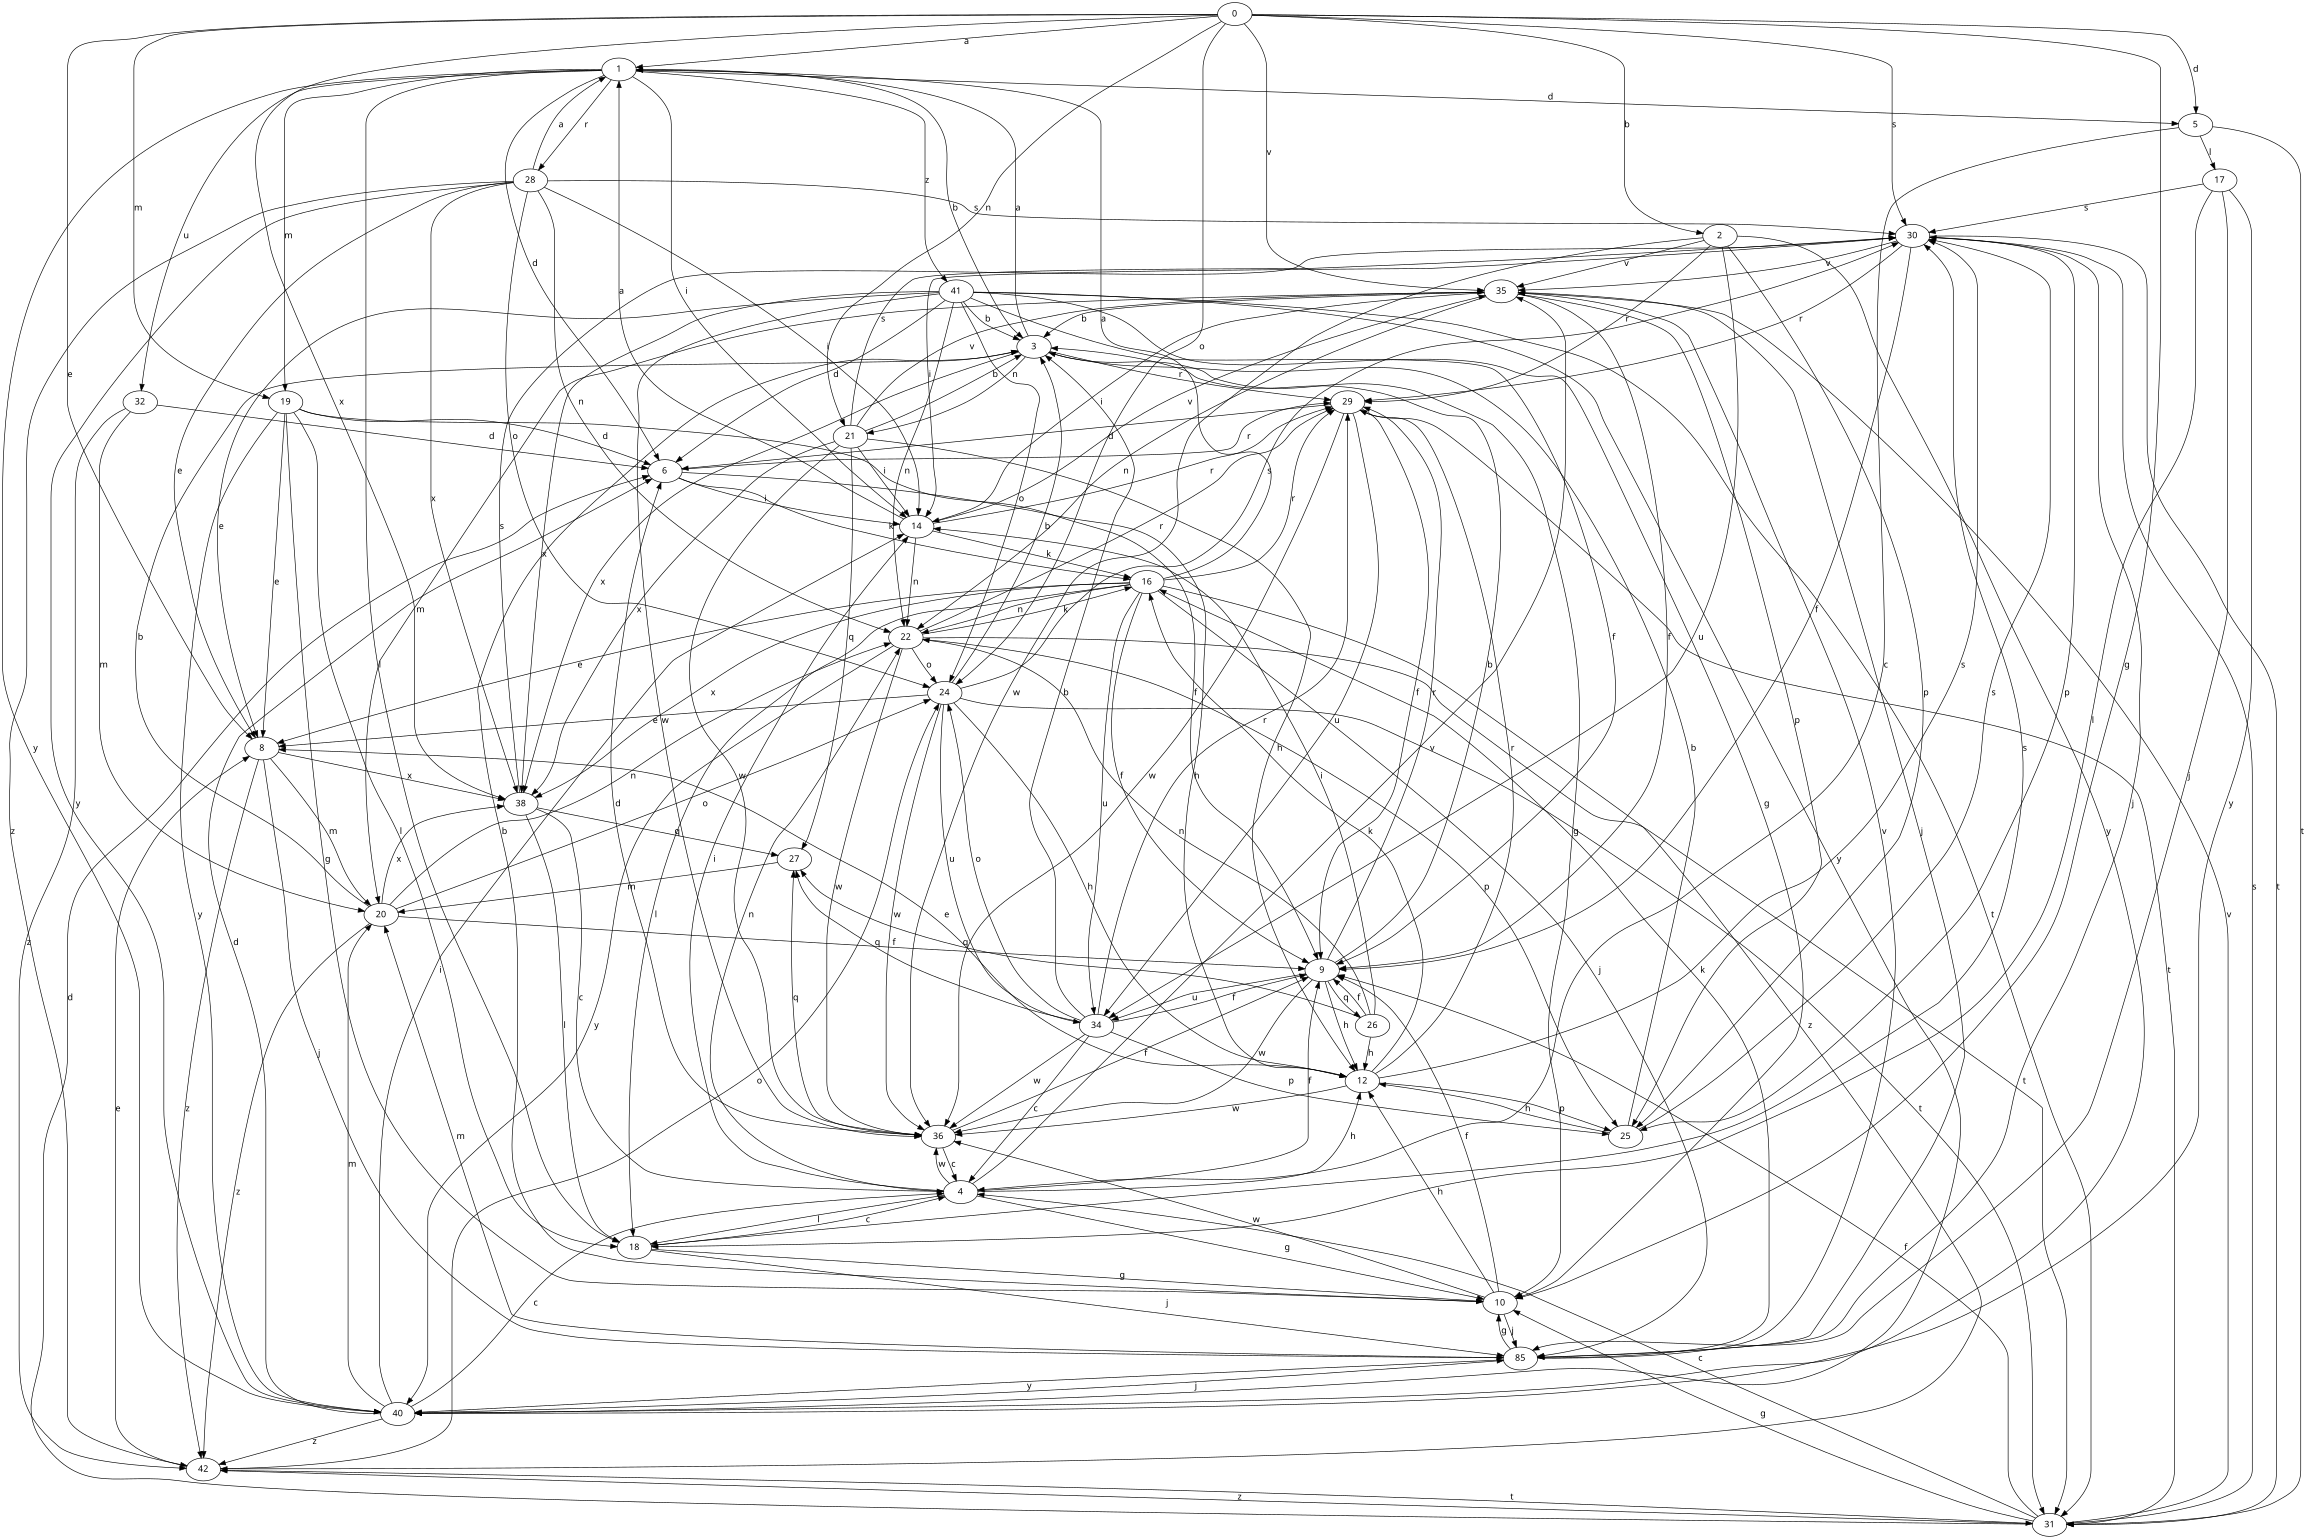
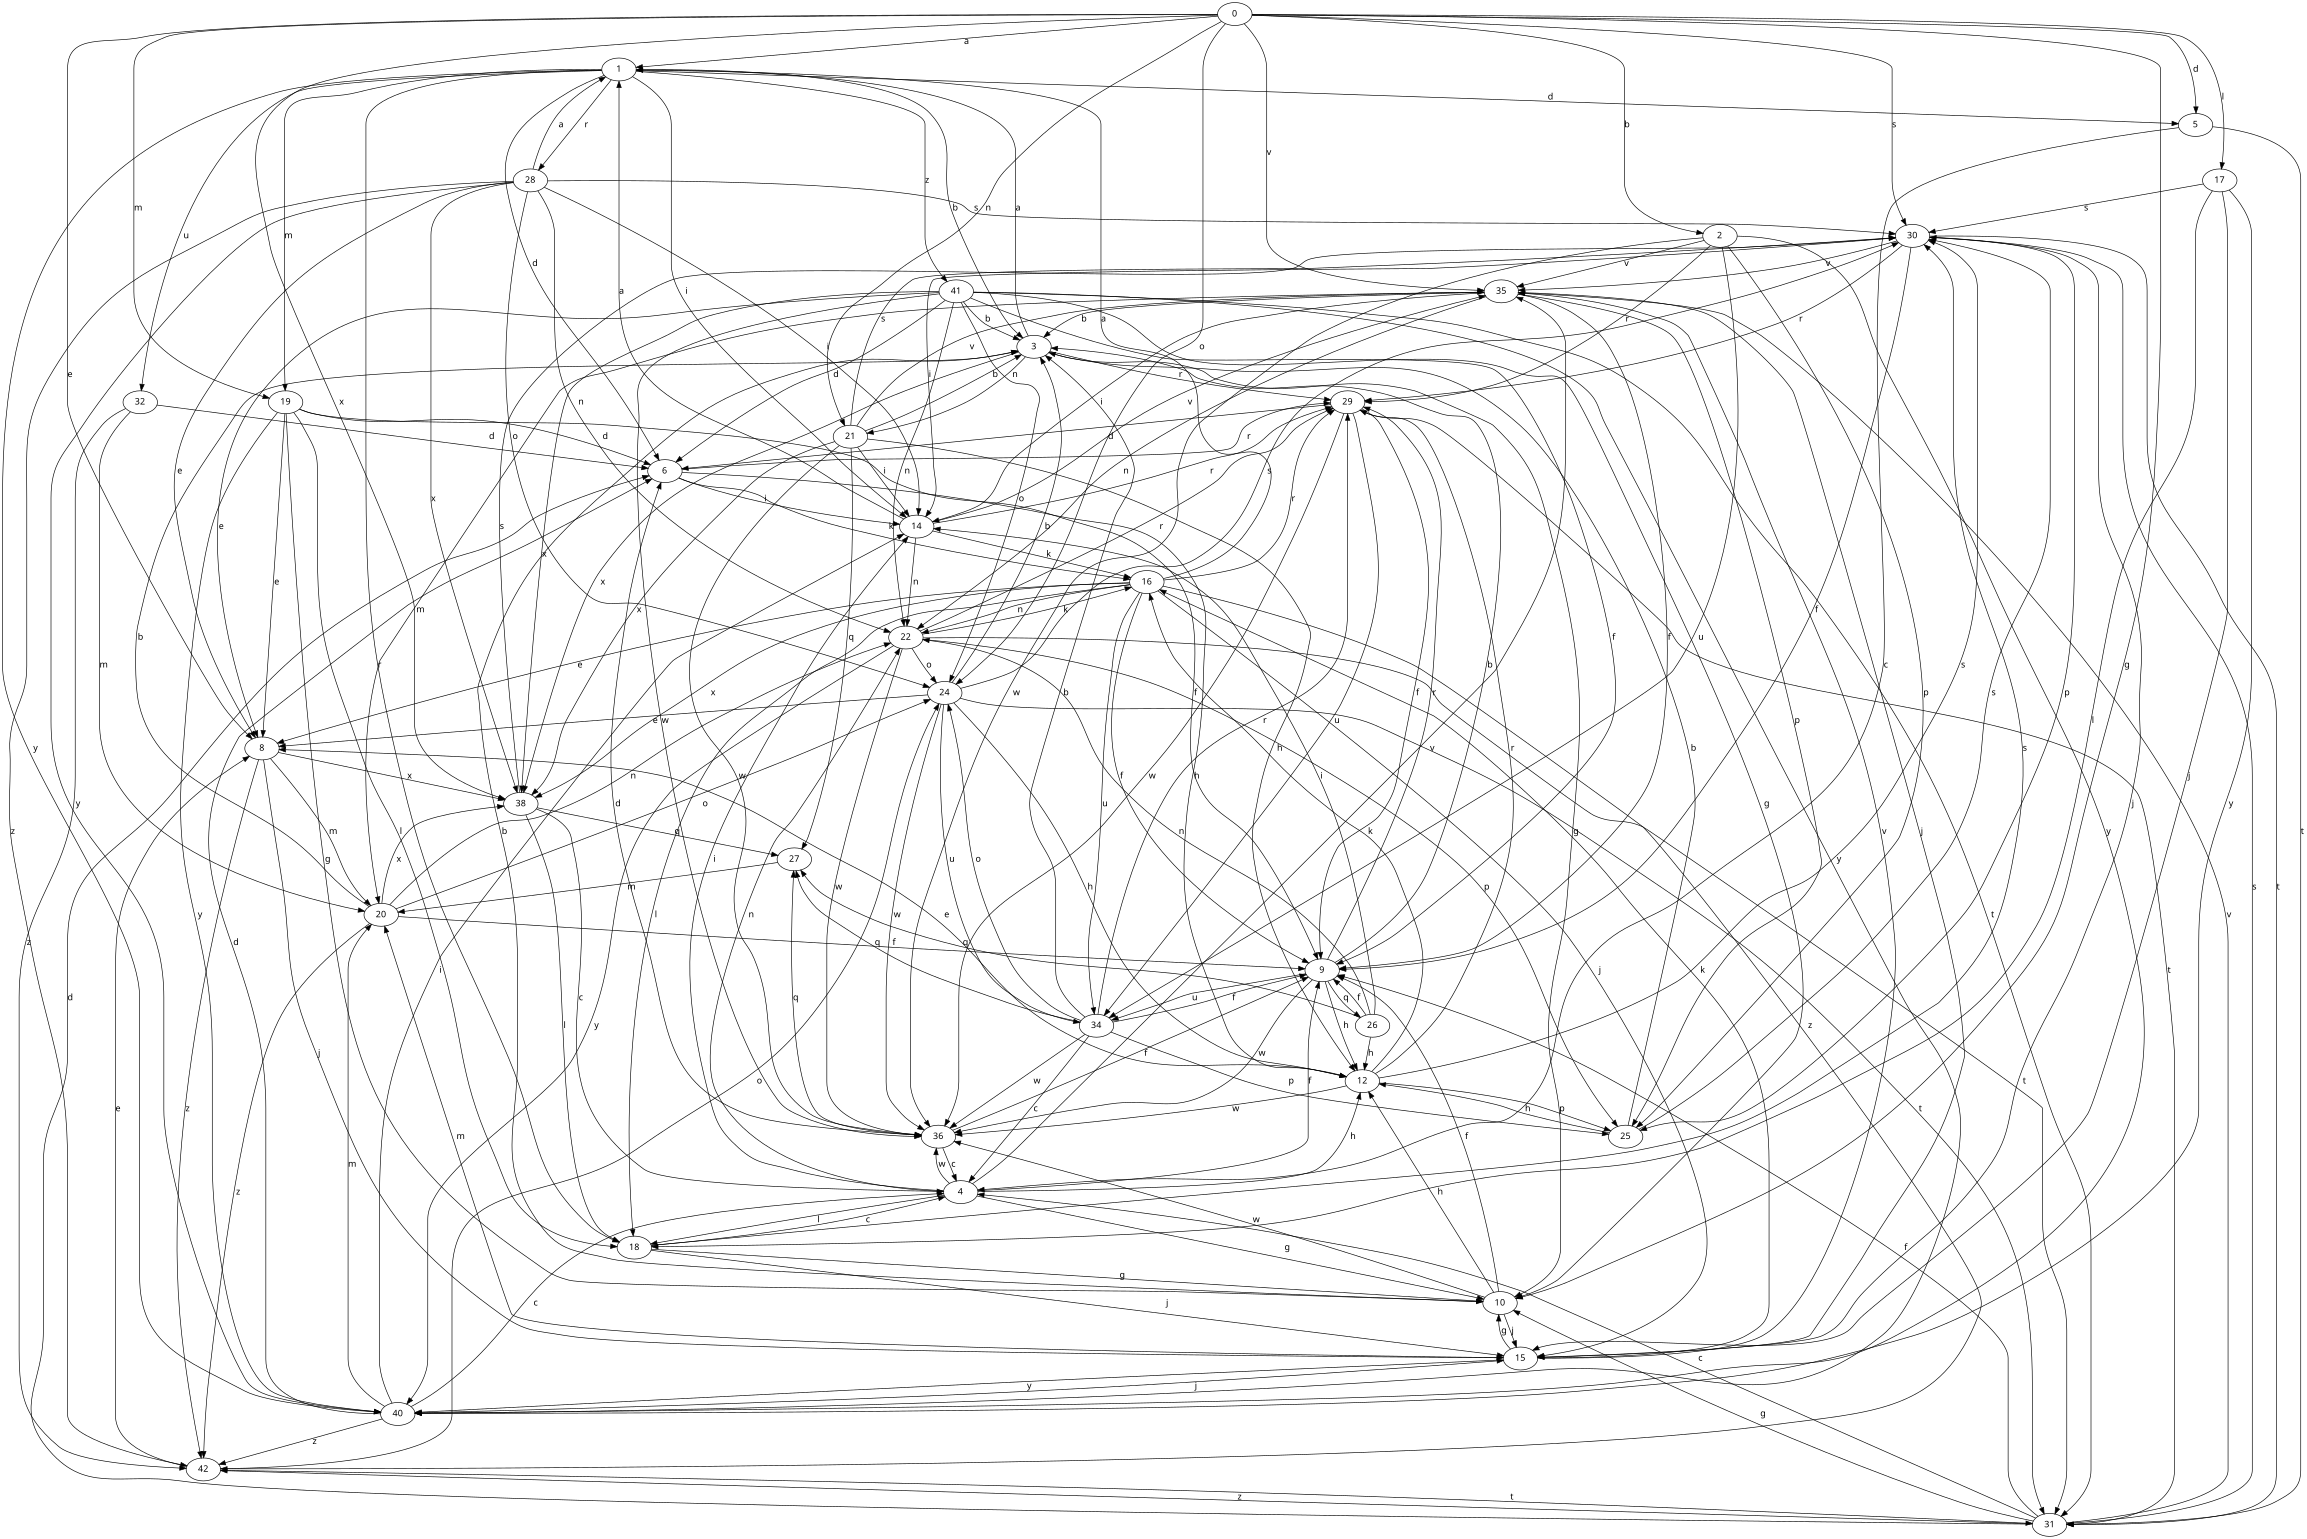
edge "5" -> "17": now "0" -> "17"
edge "1" -> "18": label "l" -> "r"
node "85": label "85" -> "15"
